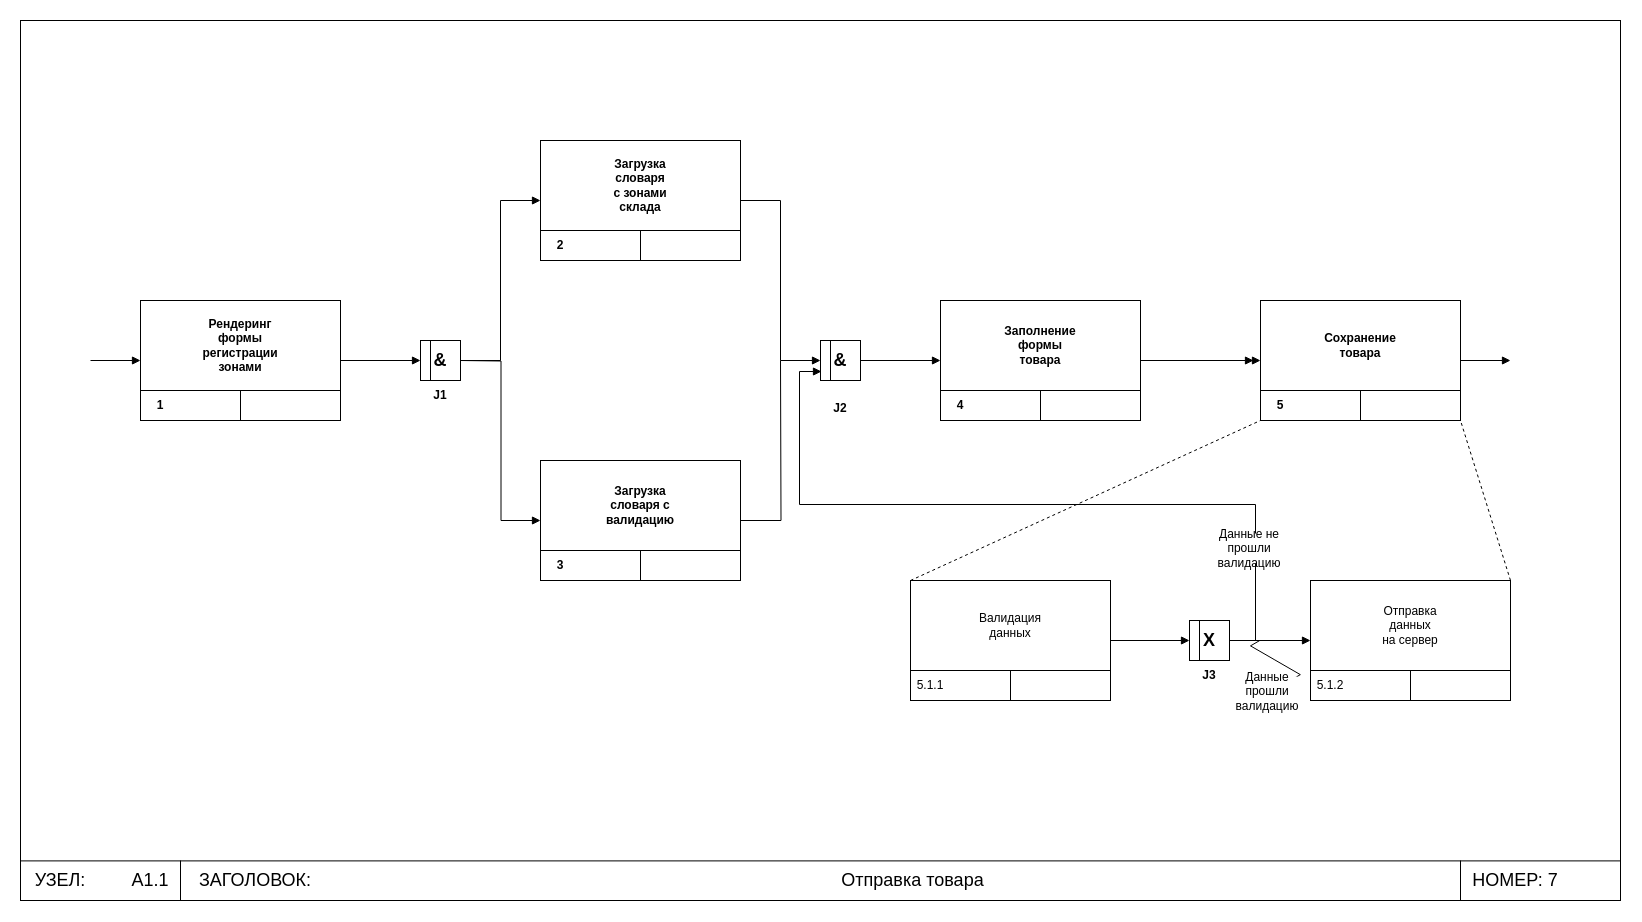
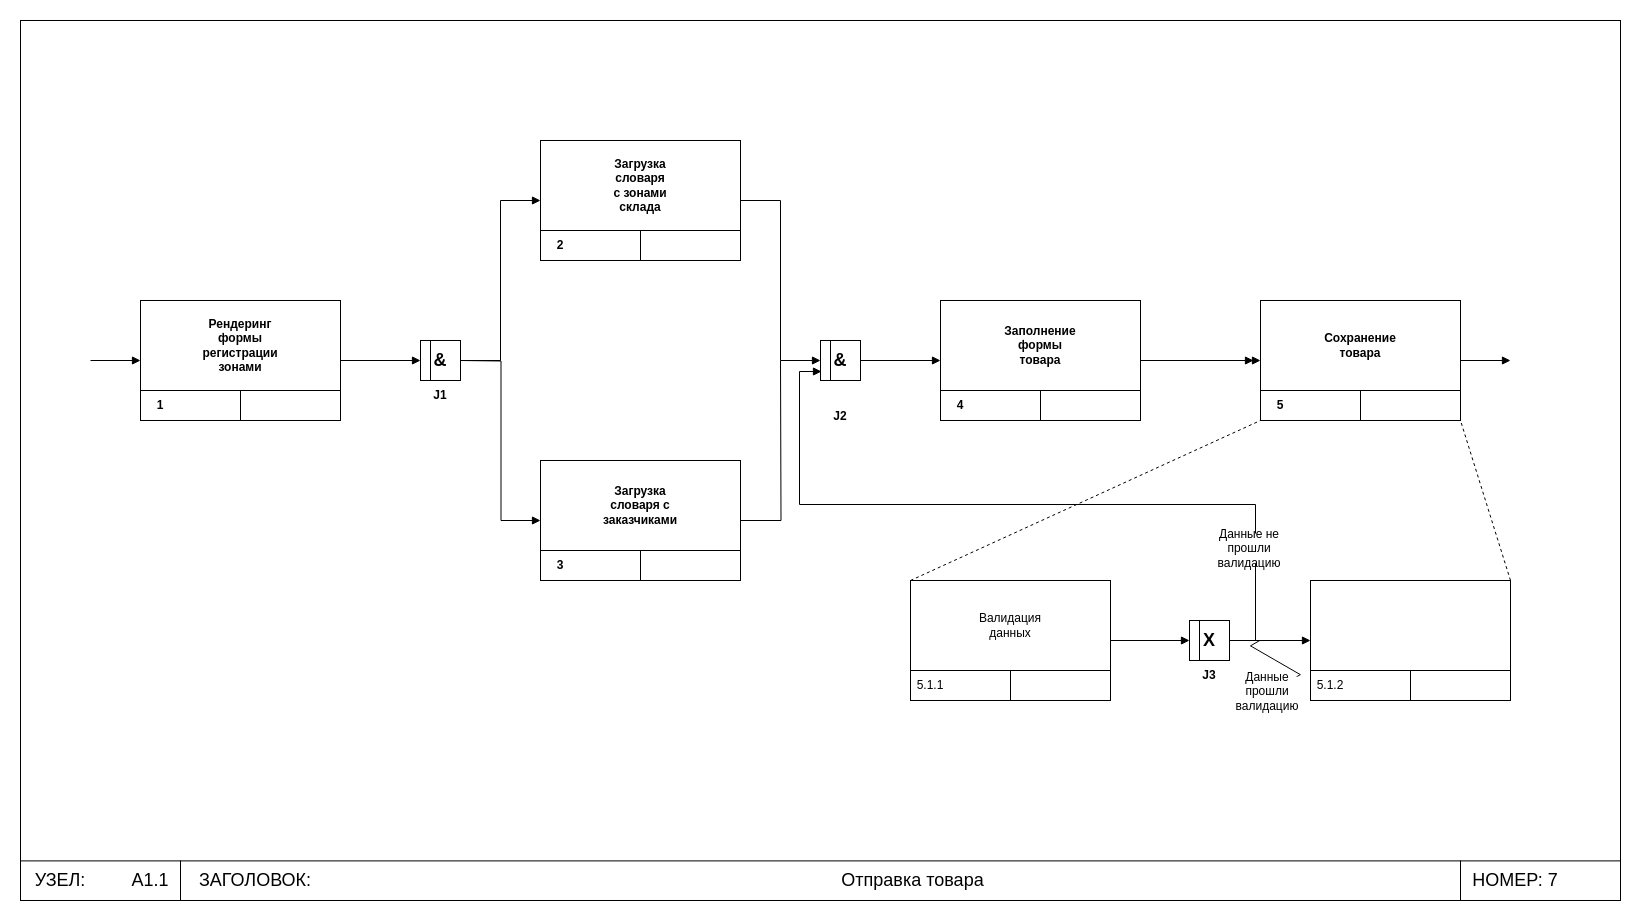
node "J2": size 60x30 -> 60x45
node "Загрузка словаря с валидацию": label "Загрузка словаря с валидацию" -> "Загрузка словаря с заказчиками"
node "Отправка данных на сервер": removed
